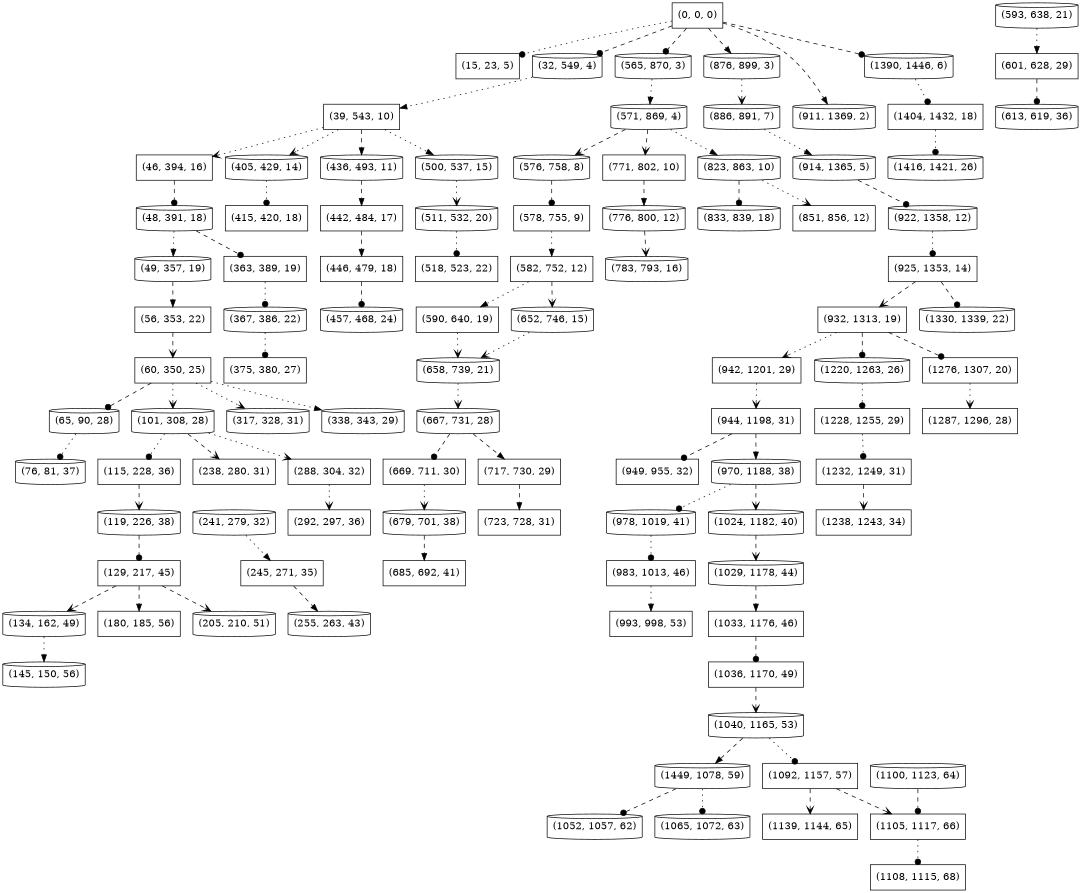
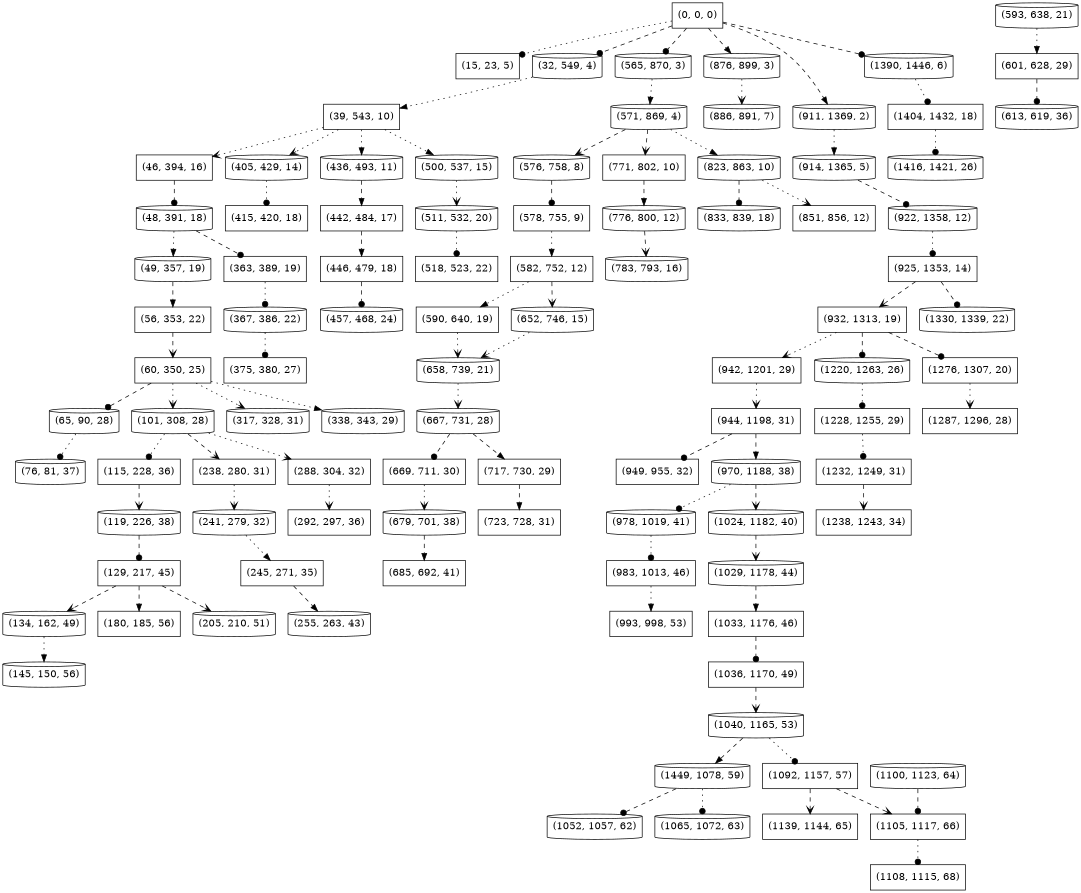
edge "(39, 543, 10)" -> "(436, 493, 11)": style dashed -> dotted
edge "(886, 891, 7)" -> "(914, 1365, 5)": now "(911, 1369, 2)" -> "(914, 1365, 5)"
edge "(238, 280, 31)" -> "(241, 279, 32)": added
